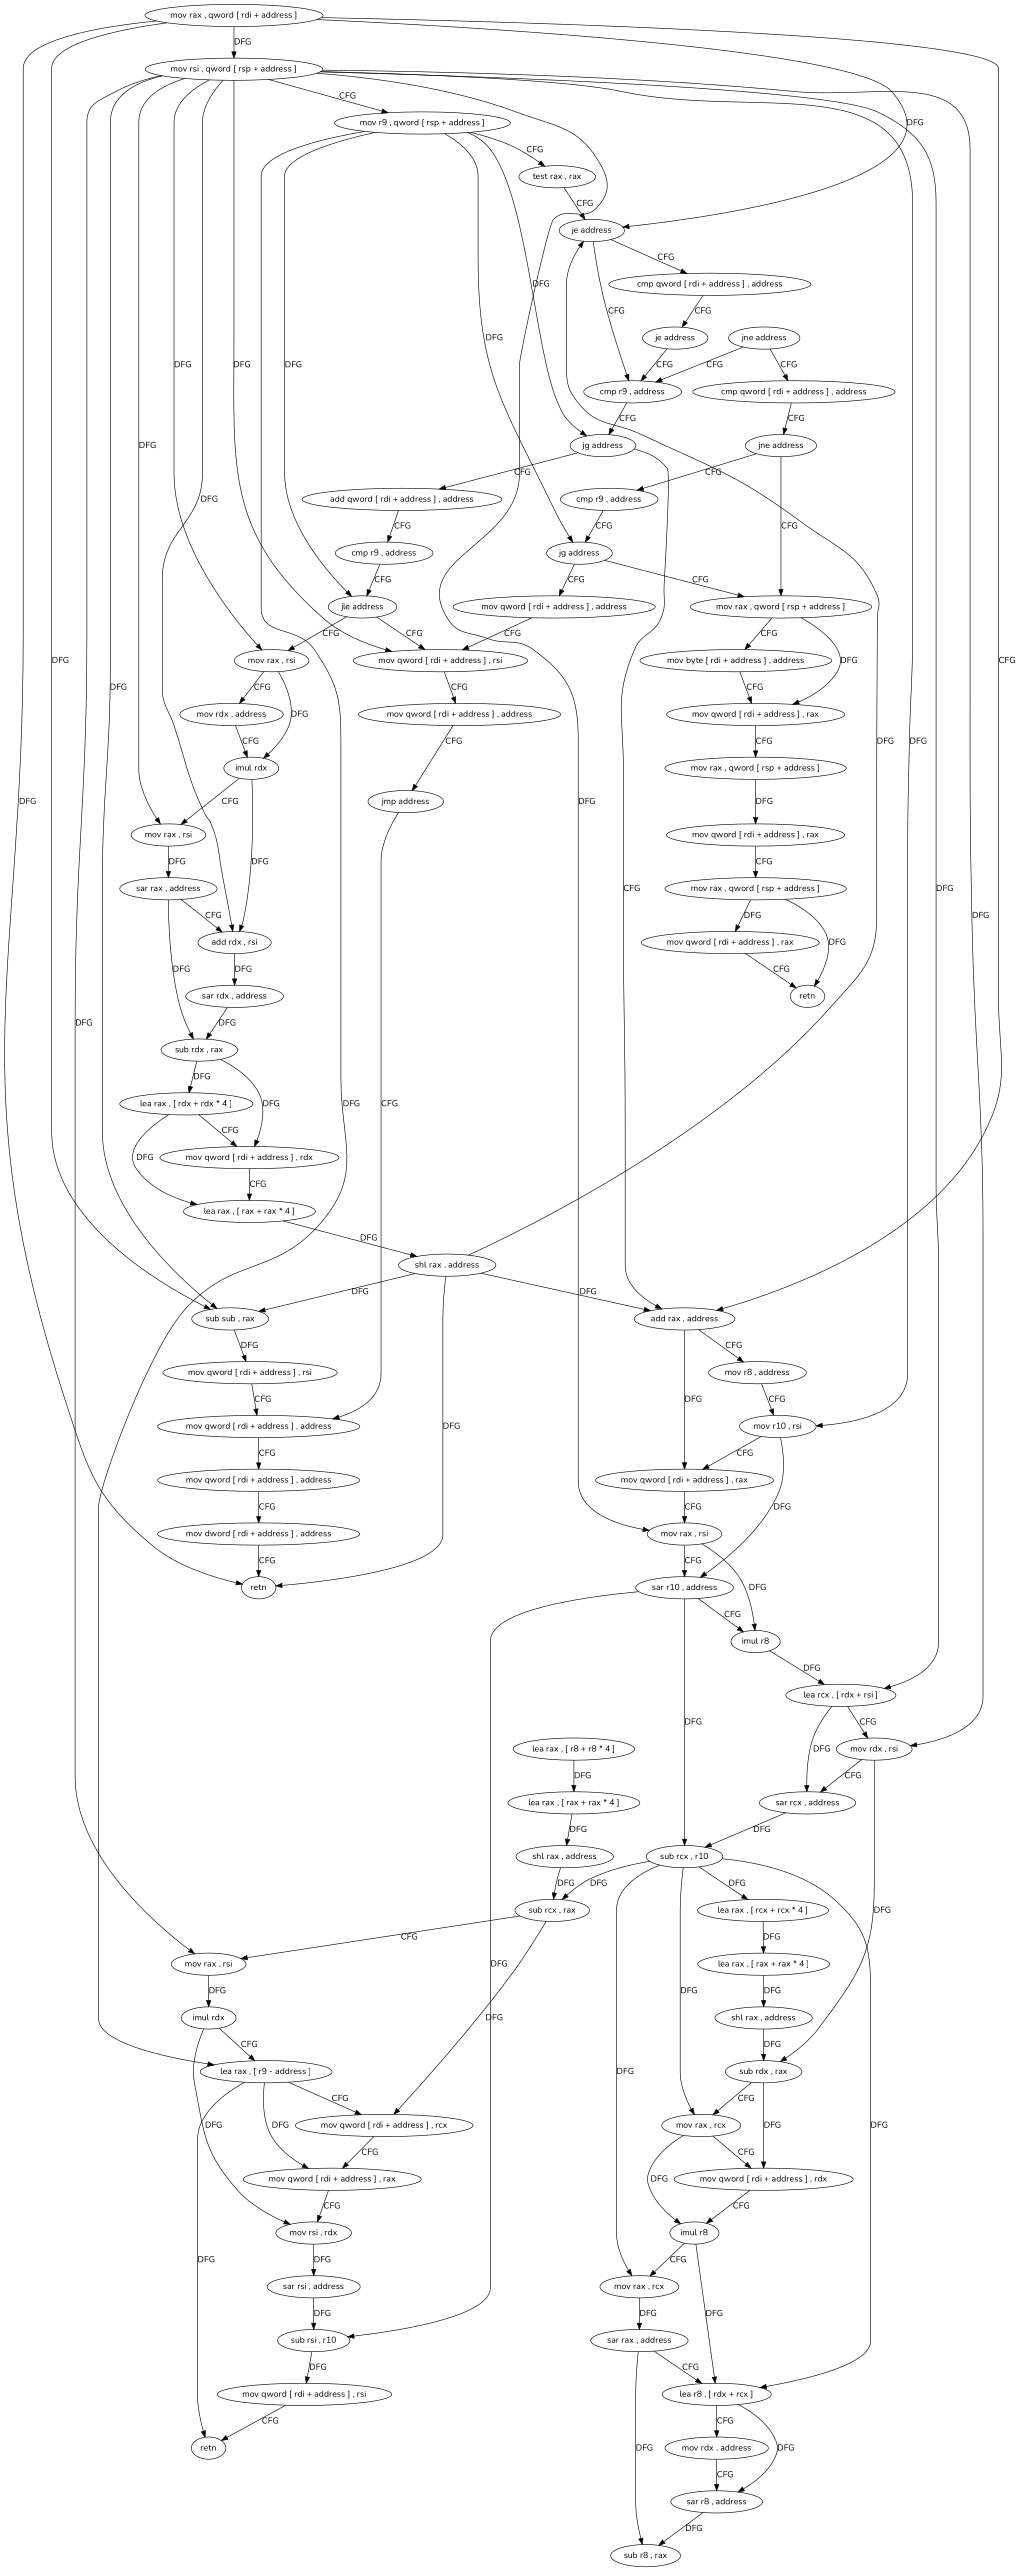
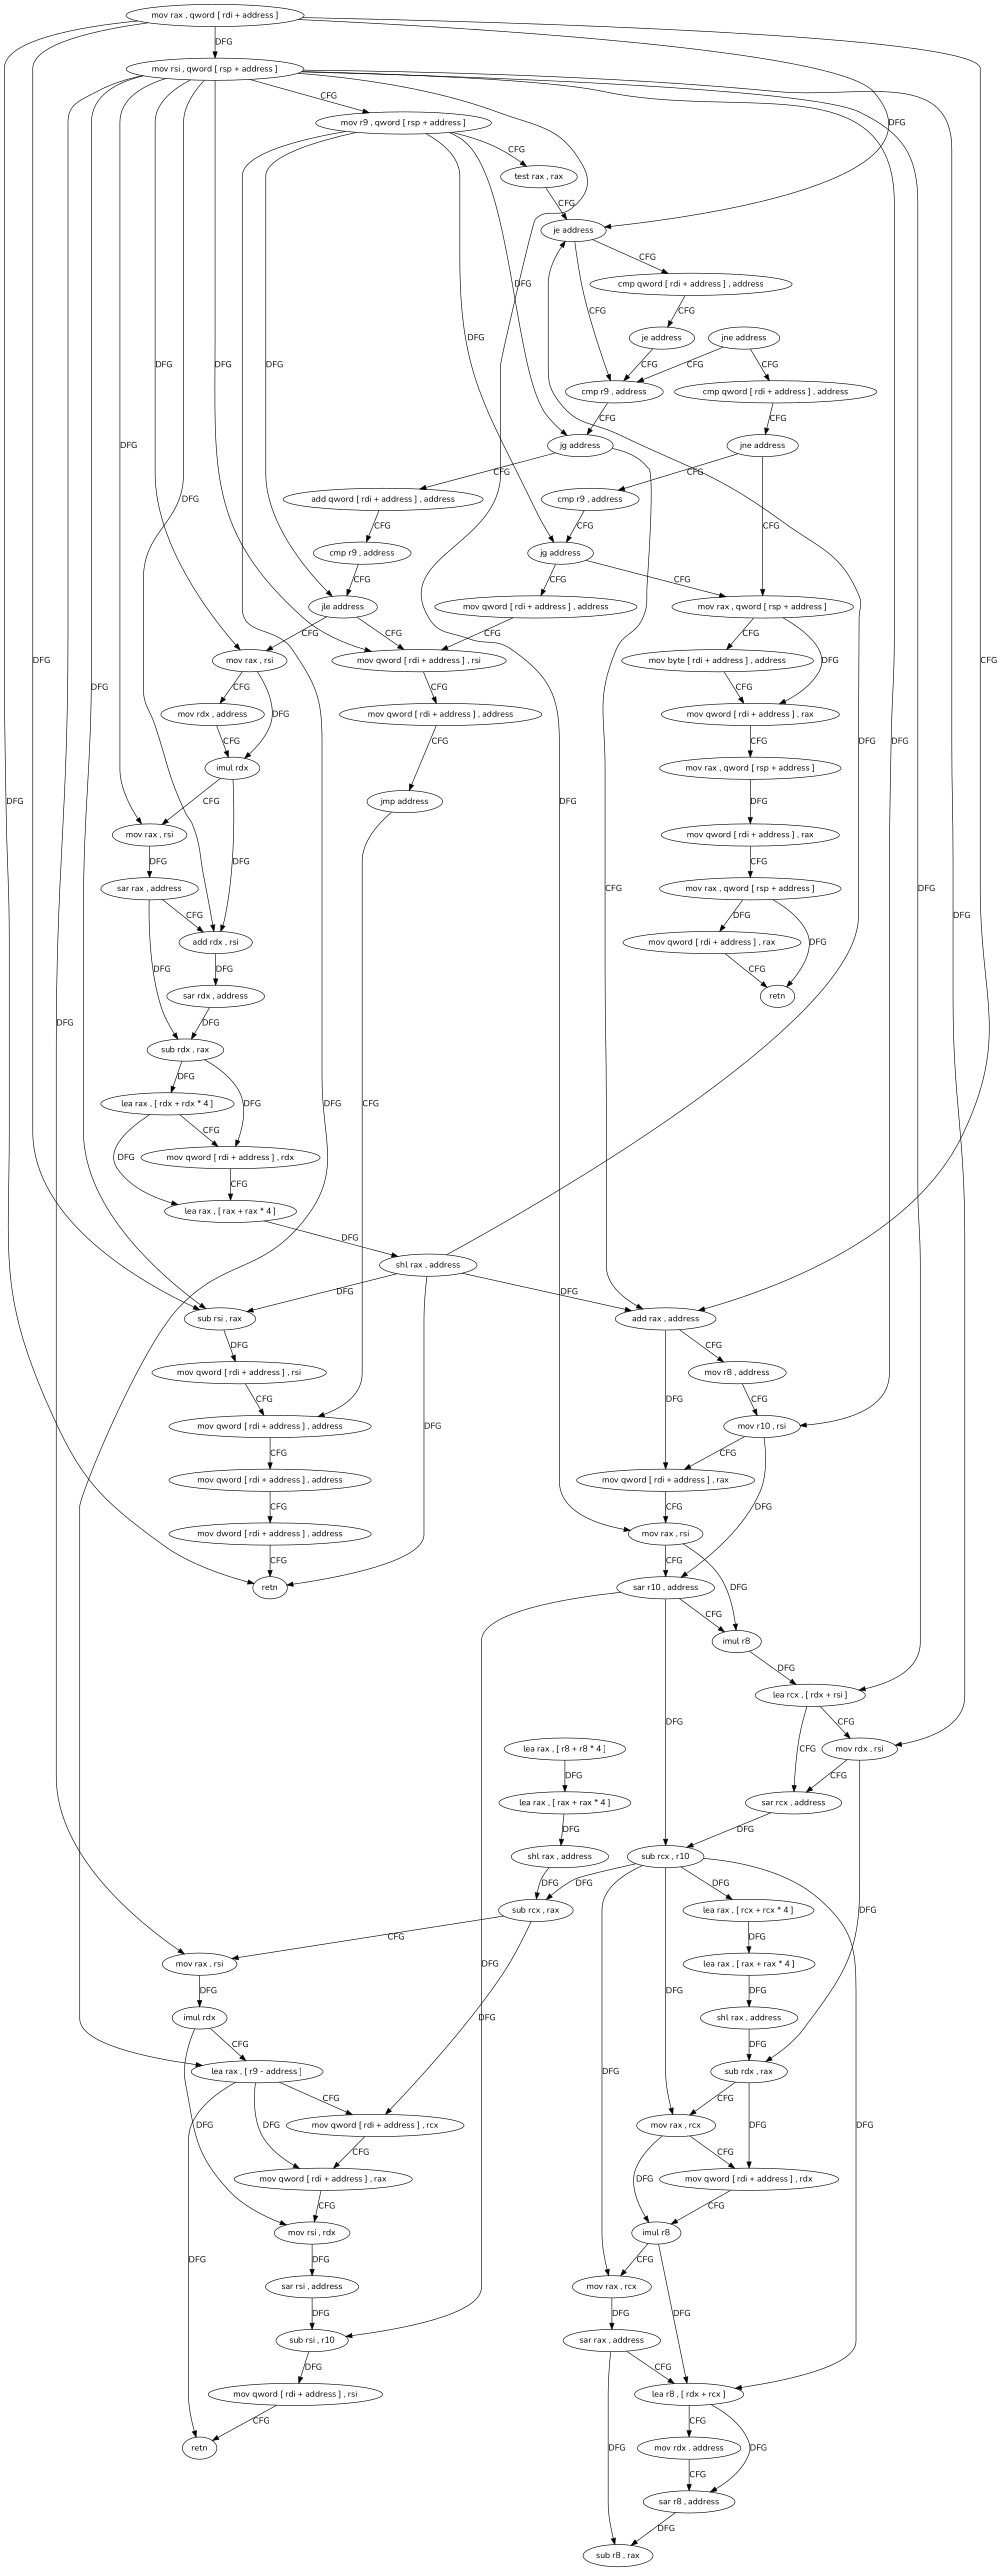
node "sub sub , rax": label "sub sub , rax" -> "sub rsi , rax"
edge "lea rcx , [ rdx + rsi ]" -> "sar rcx , address": label "DFG" -> "CFG"
